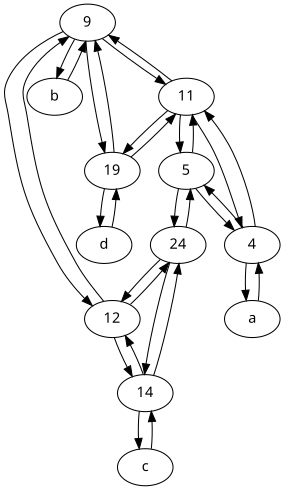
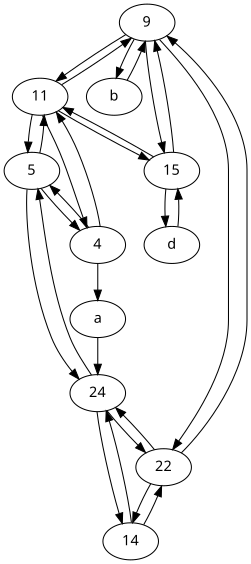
node "19": label "19" -> "15"
edge "a" -> "4": now "a" -> "24"
node "12": label "12" -> "22"
node "c": removed
